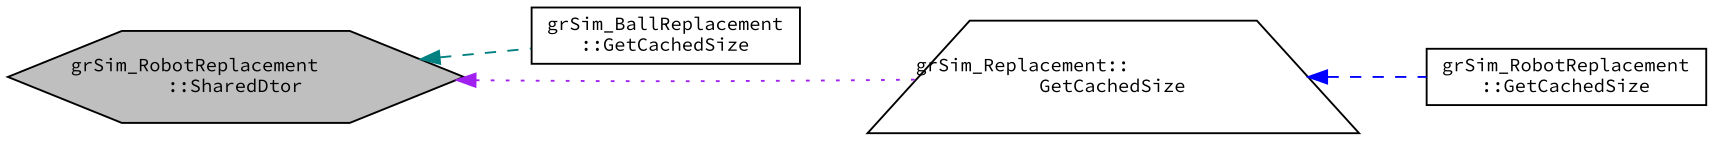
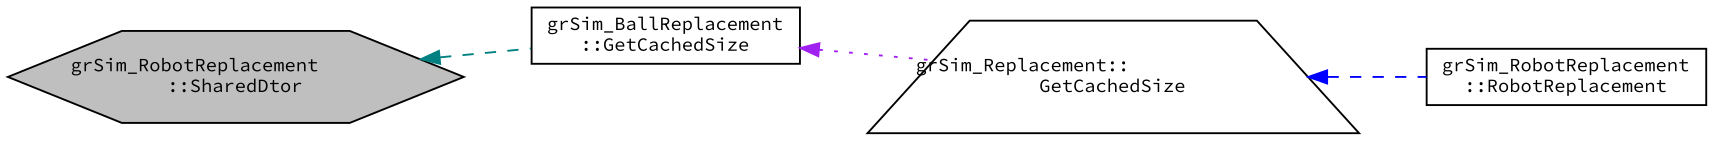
node "grSim_RobotReplacement ::GetCachedSize": label "grSim_RobotReplacement ::GetCachedSize" -> "grSim_RobotReplacement ::RobotReplacement"
edge "grSim_Replacement:: GetCachedSize" -> "grSim_RobotReplacement ::SharedDtor": now "grSim_Replacement:: GetCachedSize" -> "grSim_BallReplacement ::GetCachedSize"
